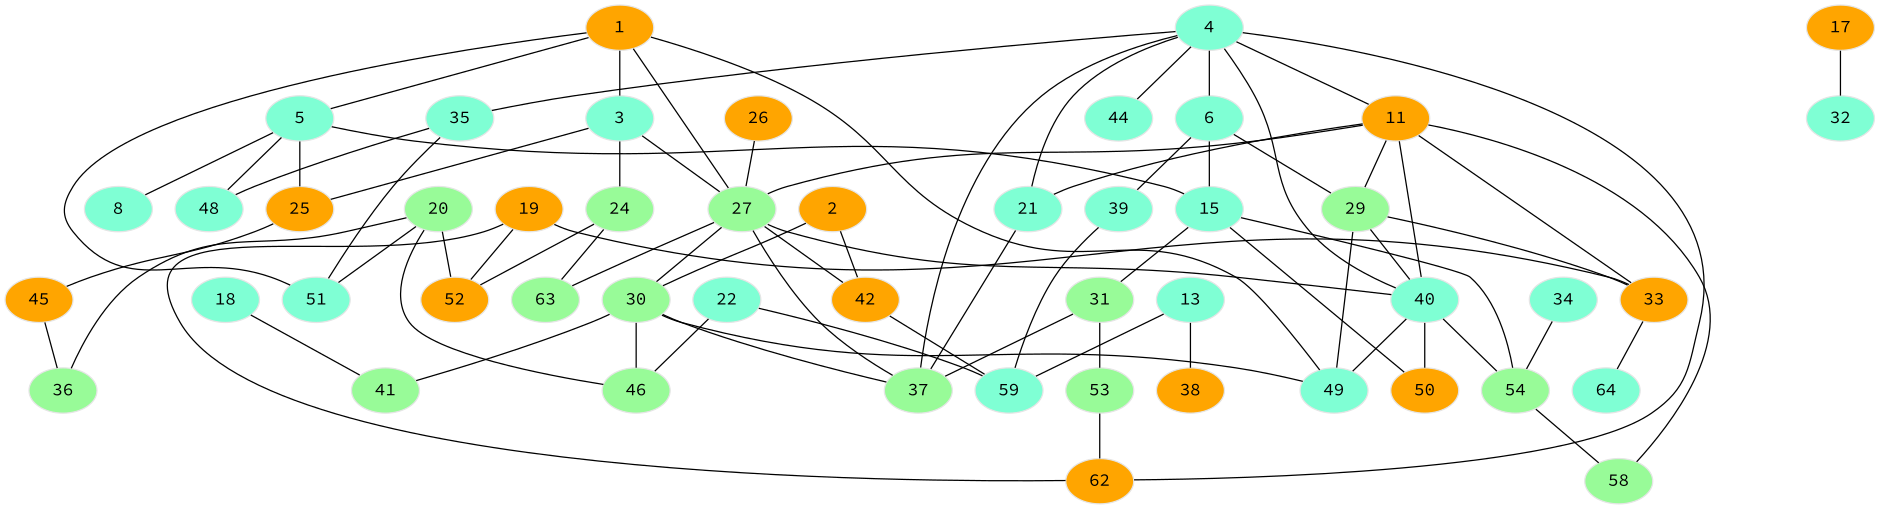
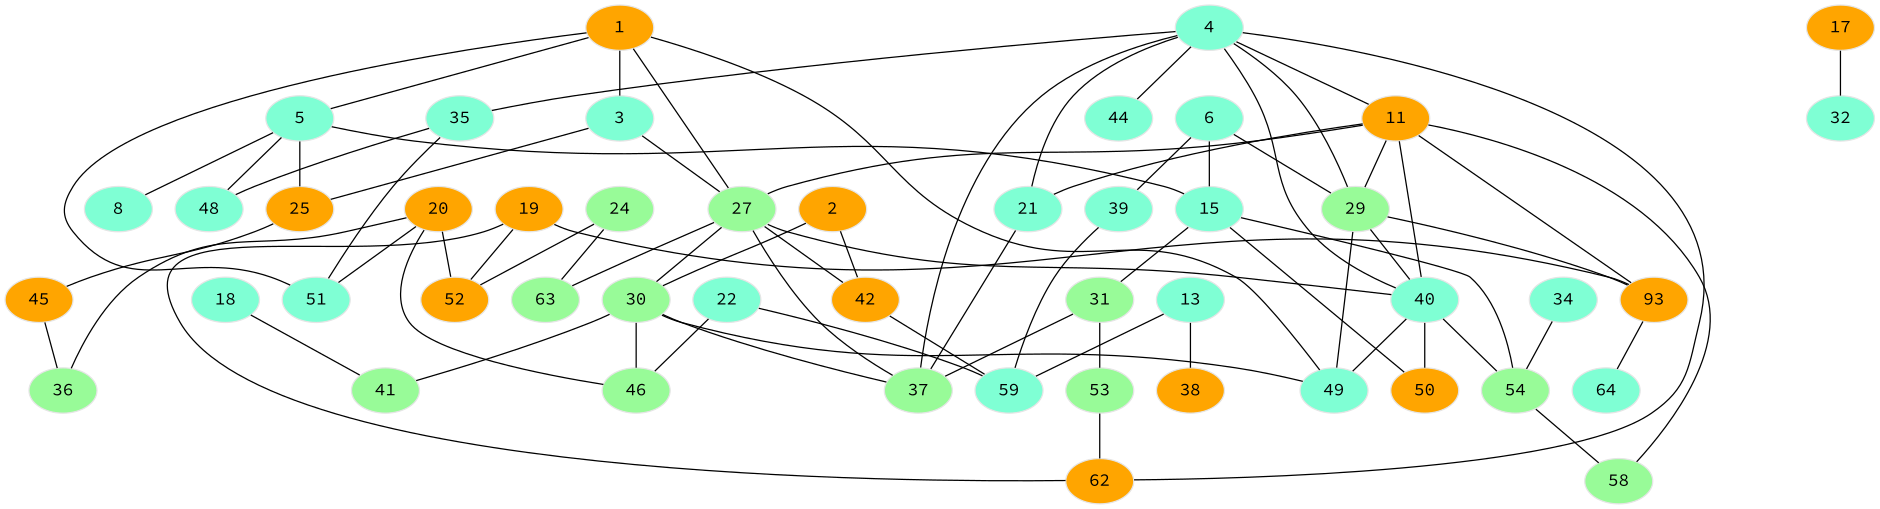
edge "4" -- "6": now "4" -- "29"
node "26": removed
edge "3" -- "24": removed
node "20": fillcolor palegreen -> orange
node "33": label "33" -> "93"
